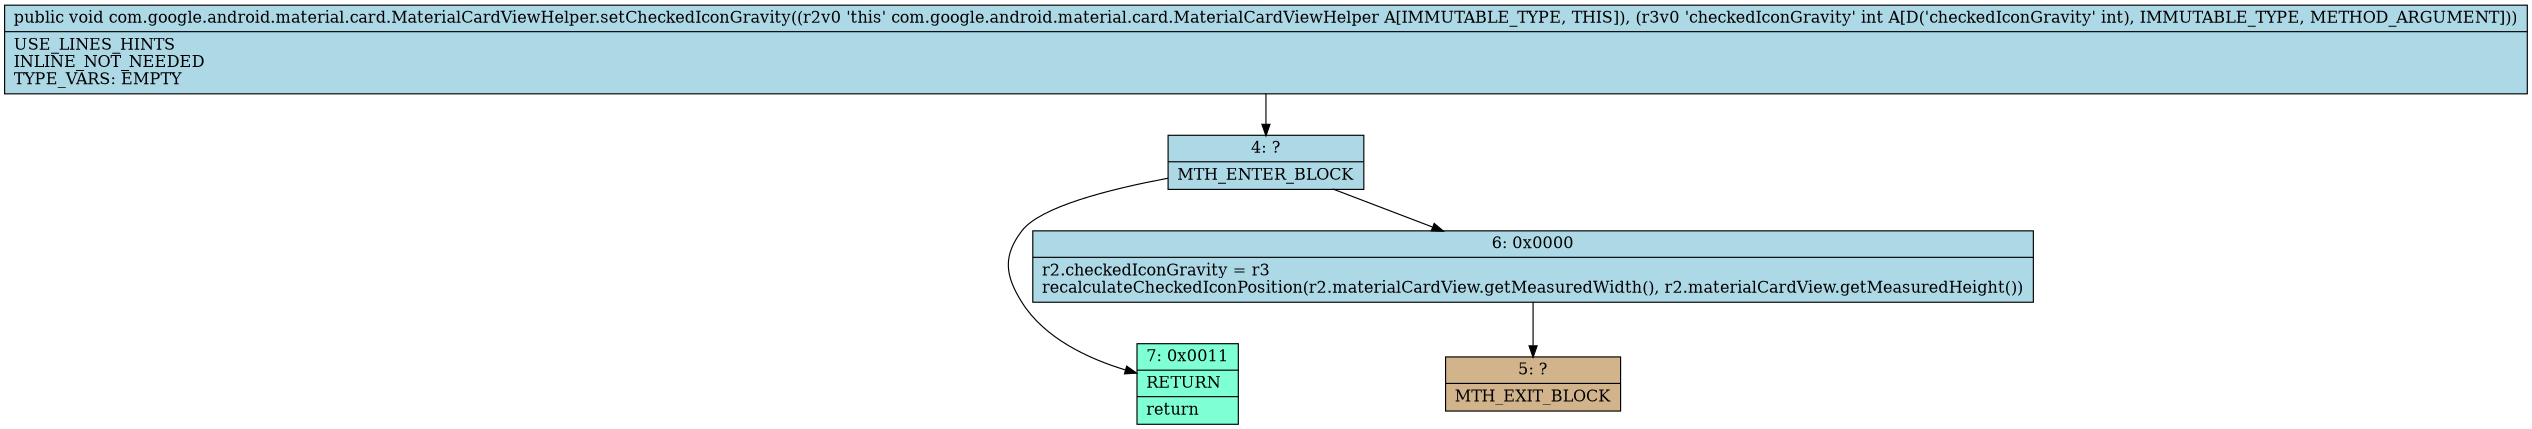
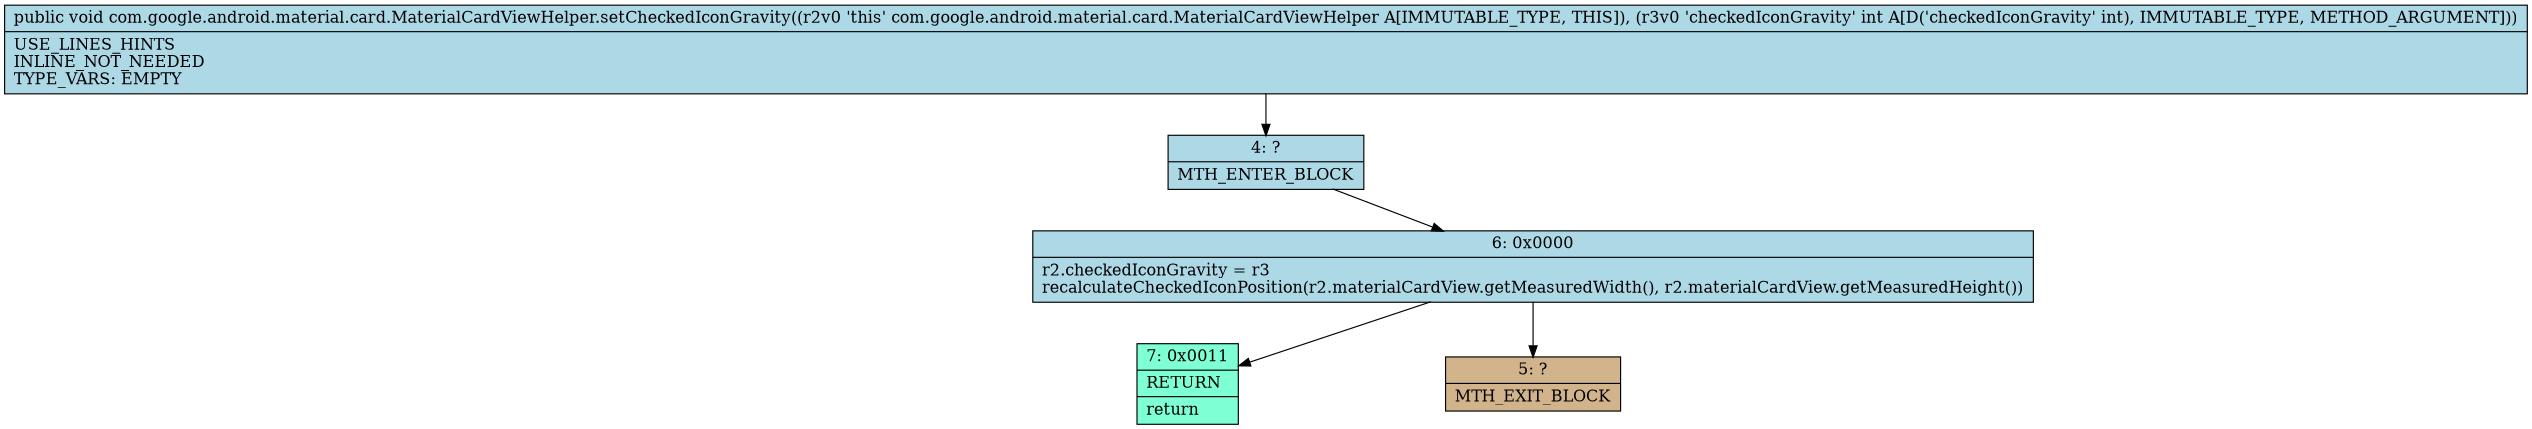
edge "4: ?" -> "7: 0x0011": now "6: 0x0000" -> "7: 0x0011"
